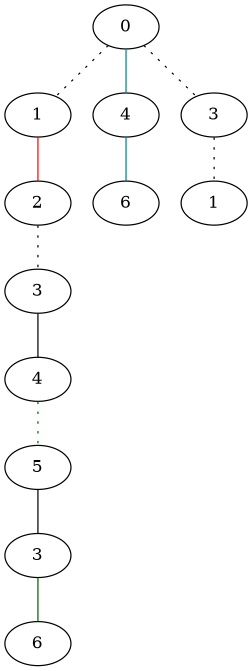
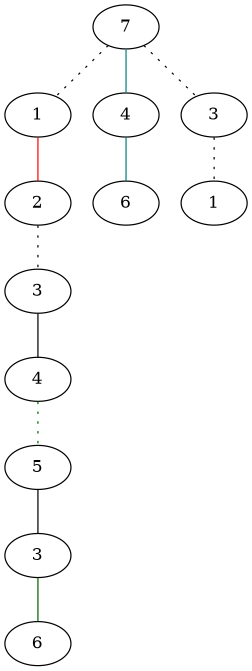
node "0": label "0" -> "7"
